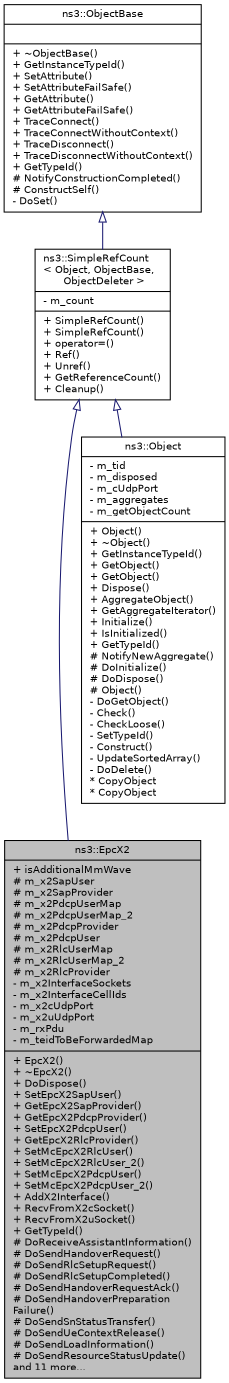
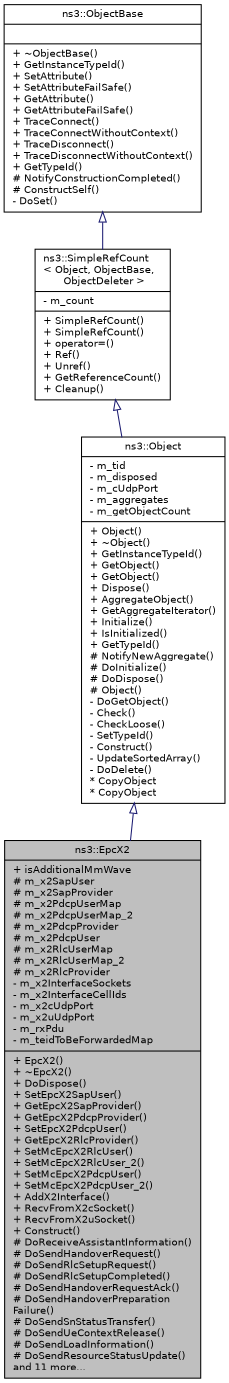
edge "ns3::EpcX2" -> "ns3::SimpleRefCount": now "ns3::EpcX2" -> "ns3::Object"
node "ns3::EpcX2": text "+ GetTypeId()" -> "+ Construct()"
